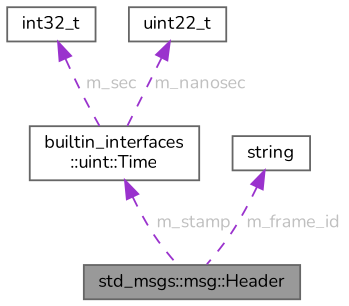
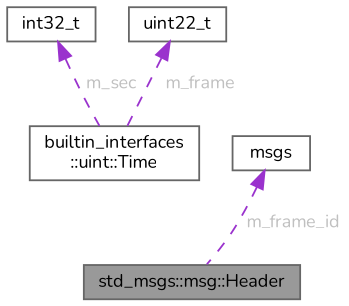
edge "builtin_interfaces ::uint::Time" -> "uint22_t": label " m_nanosec" -> " m_frame"
node "string": label "string" -> "msgs"
edge "std_msgs::msg::Header" -> "builtin_interfaces ::uint::Time": removed, label "m_stamp"
